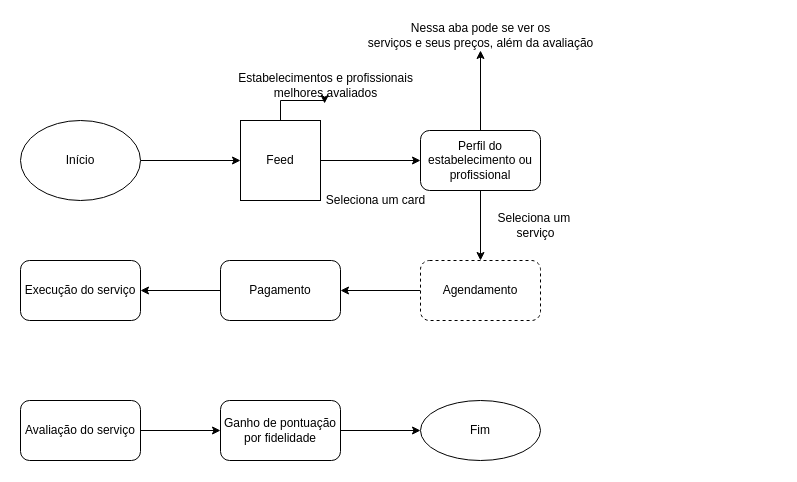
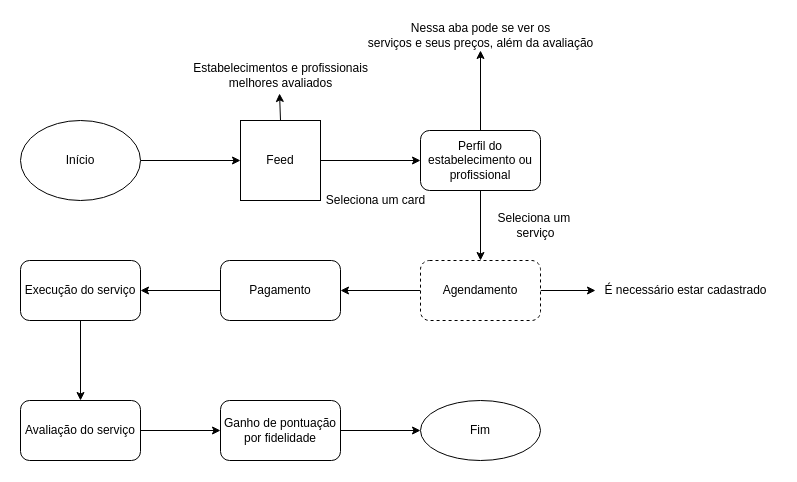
node "Estabelecimentos e profissionais melhores avaliados": moved (326, 86) -> (281, 76)
edge "Agendamento" -> "É necessário estar cadastrado": added
node "É necessário estar cadastrado": added
edge "Execução do serviço" -> "Avaliação do serviço": added
